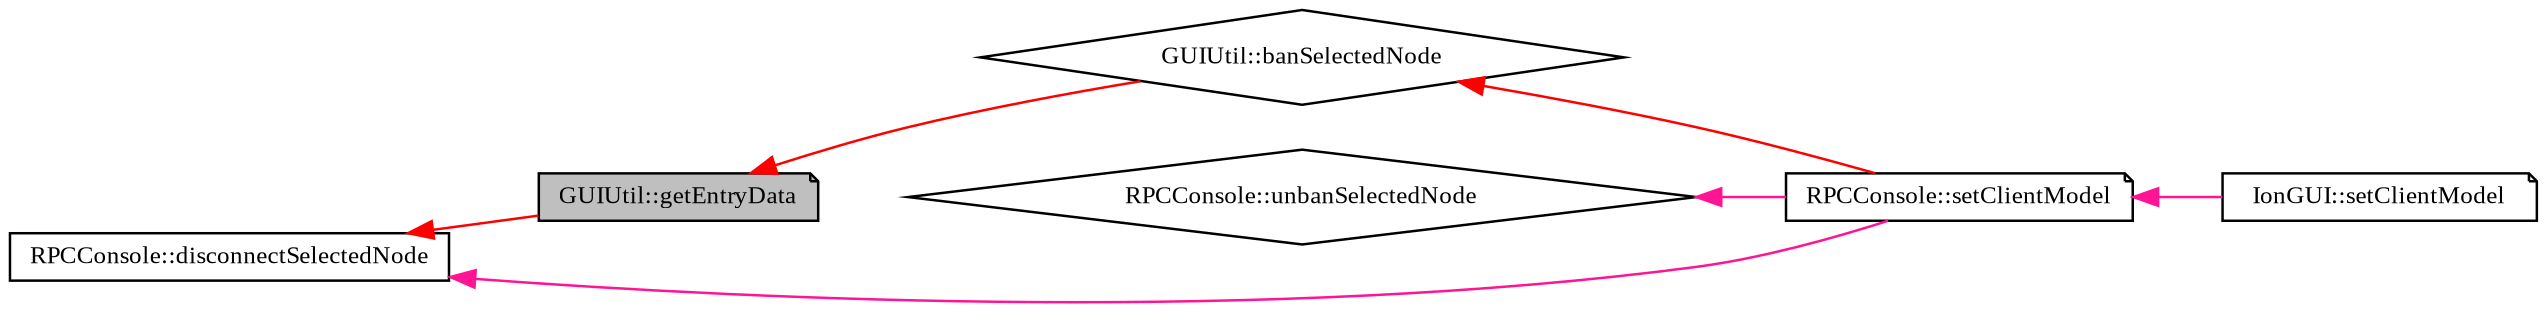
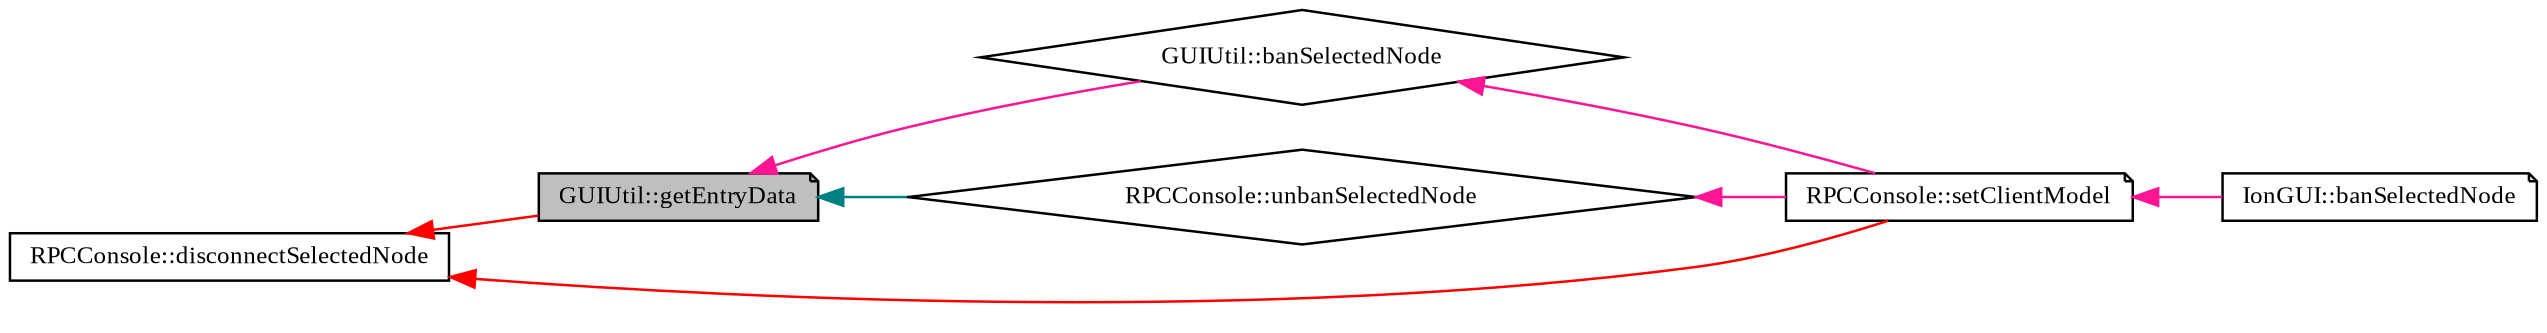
edge "GUIUtil::banSelectedNode" -> "GUIUtil::getEntryData": color red -> deeppink
edge "RPCConsole::setClientModel" -> "GUIUtil::banSelectedNode": color red -> deeppink
edge "RPCConsole::unbanSelectedNode" -> "GUIUtil::getEntryData": added
node "IonGUI::setClientModel": label "IonGUI::setClientModel" -> "IonGUI::banSelectedNode"
edge "RPCConsole::setClientModel" -> "RPCConsole::disconnectSelectedNode": color deeppink -> red
